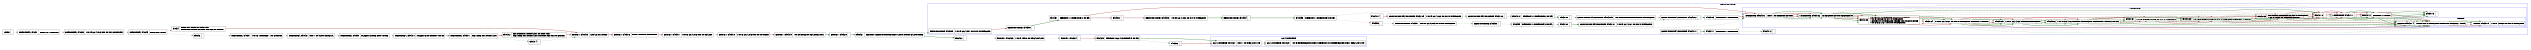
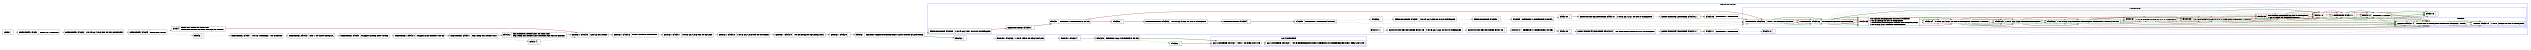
edge "COLUMN-NAMES-ROUTINE. Block109" -> "COLUMN-NAMES-ROUTINE. Block102": now "COLUMN-NAMES-ROUTINE. Block109" -> "COLUMN-NAMES-ROUTINE. Block110"
